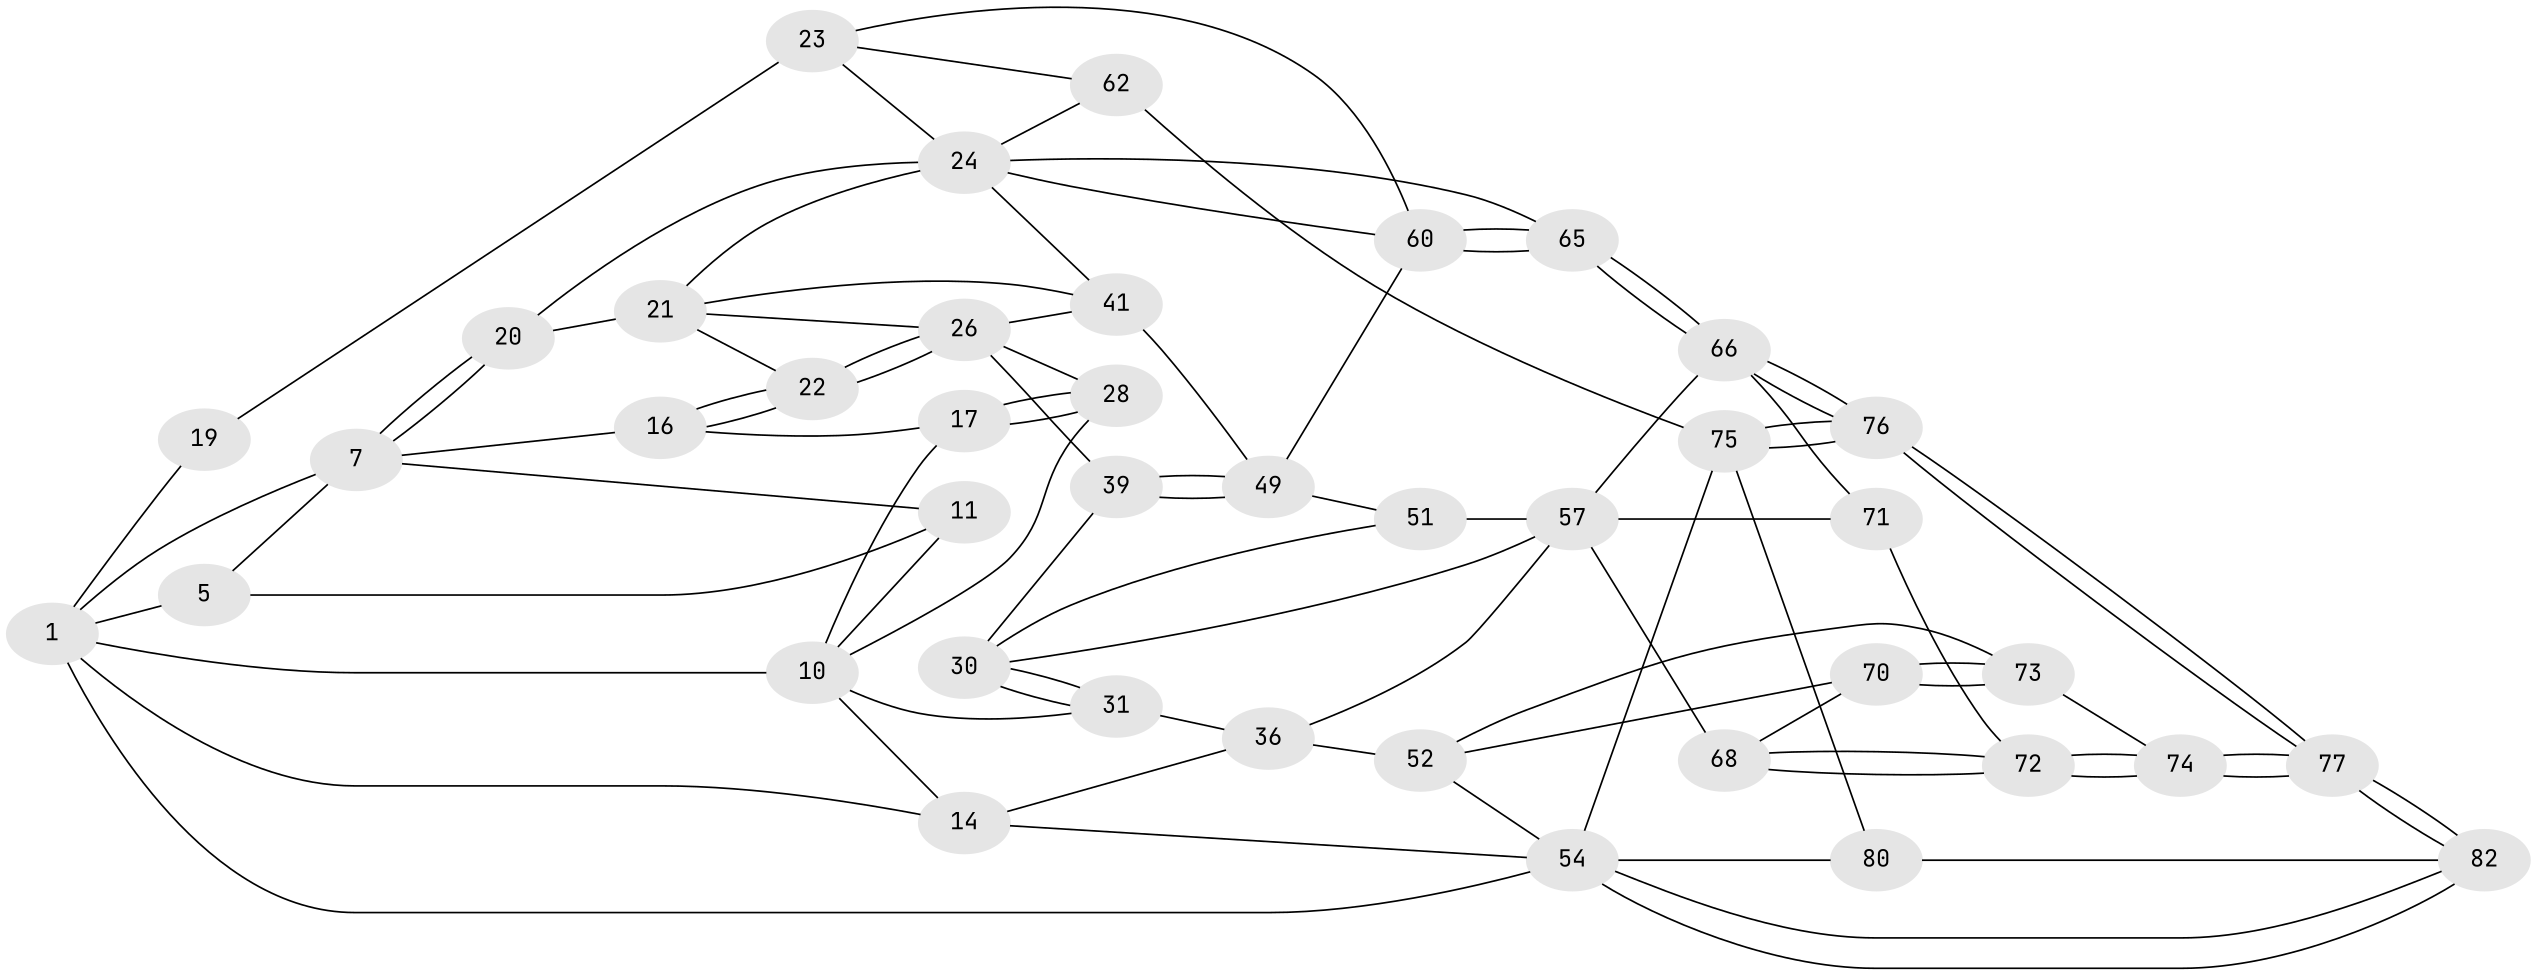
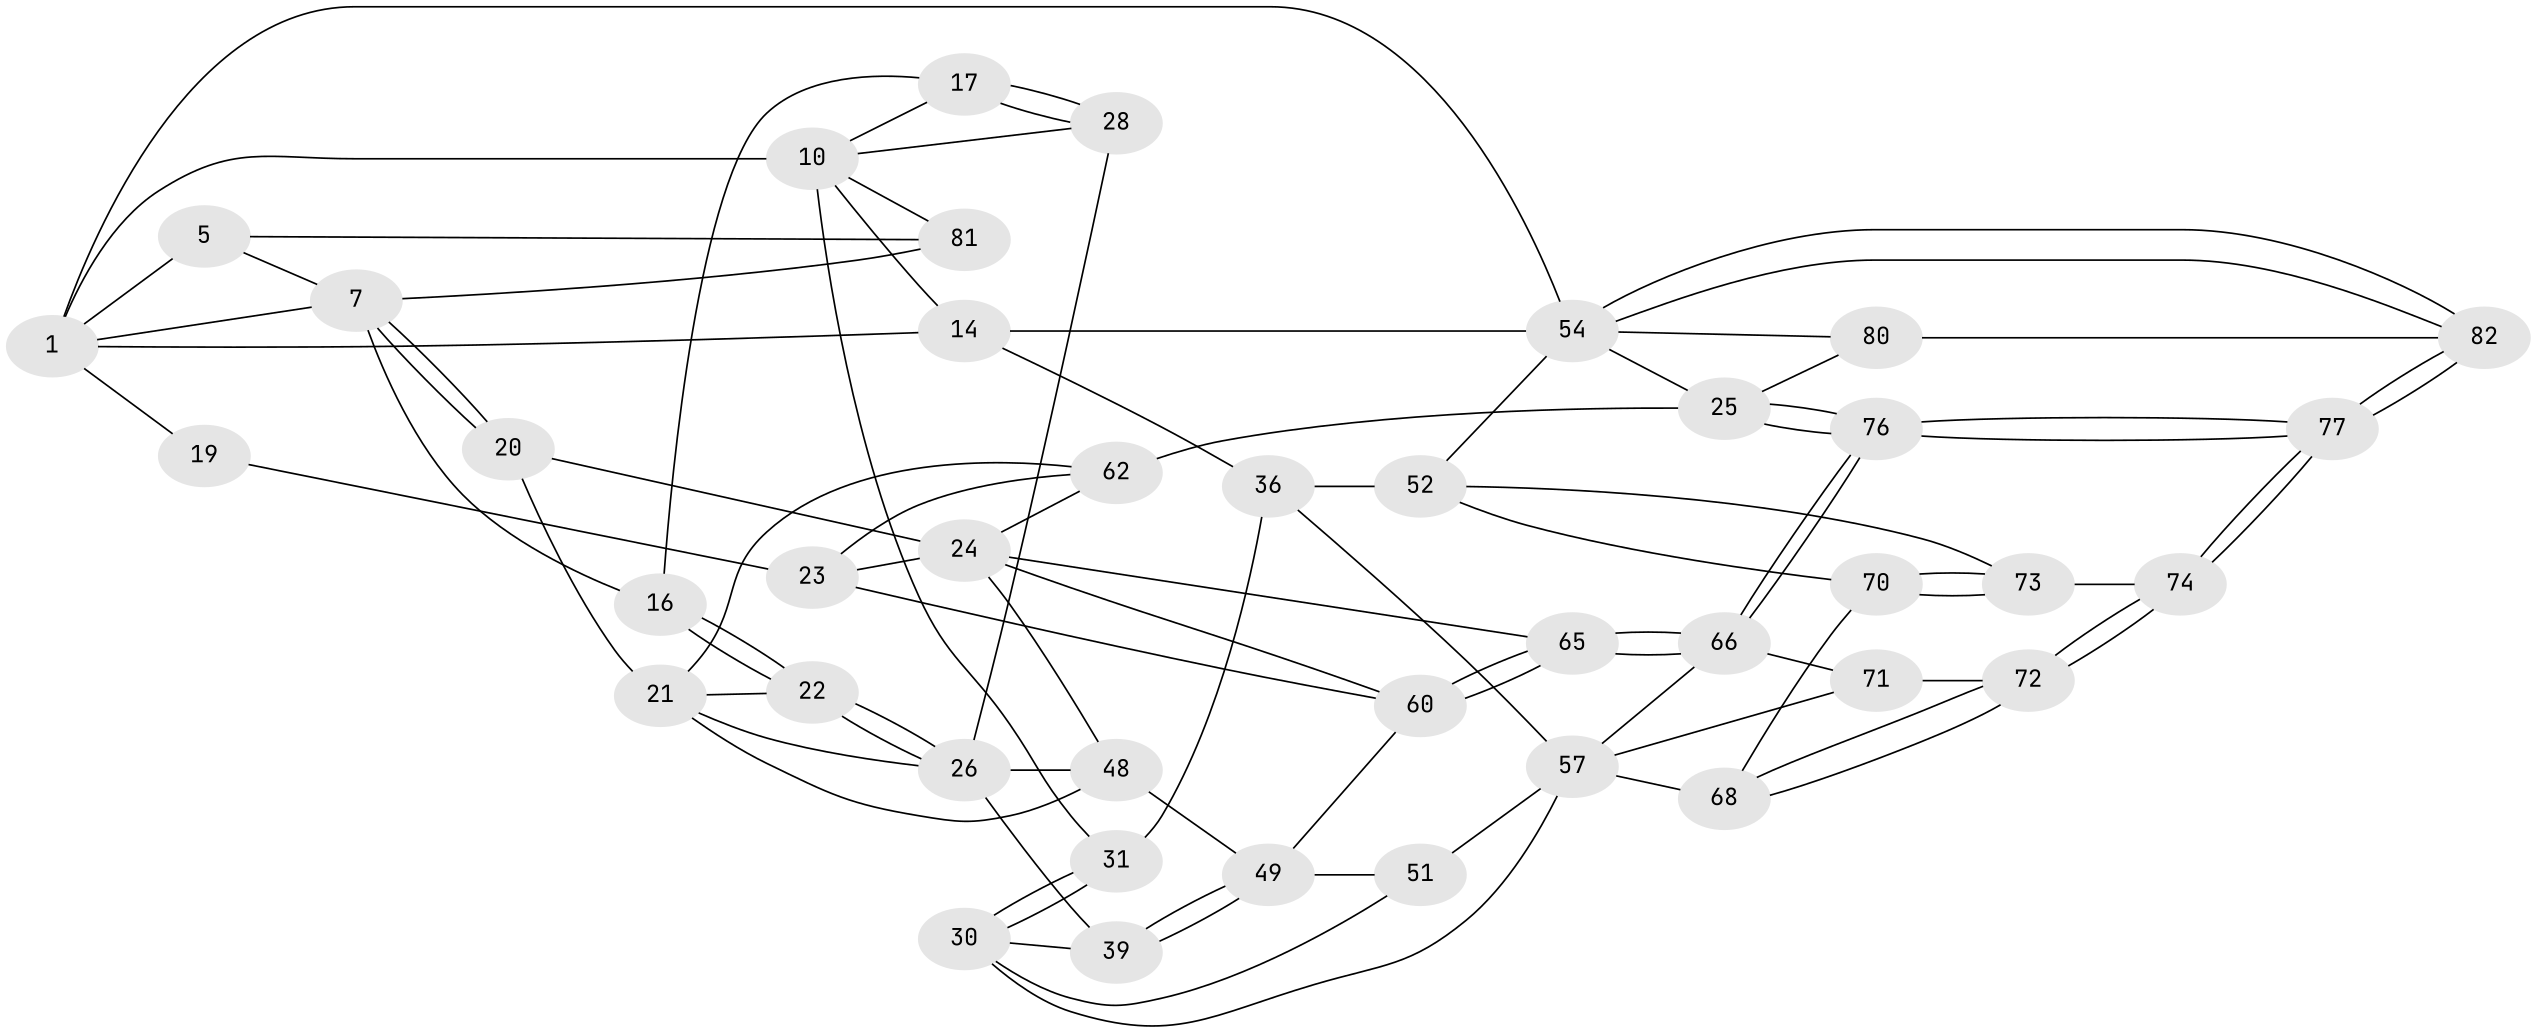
edge "24" -- "21": now "62" -- "21"
node "41": label "41" -> "48"
node "75": label "75" -> "25"
node "11": label "11" -> "81"
